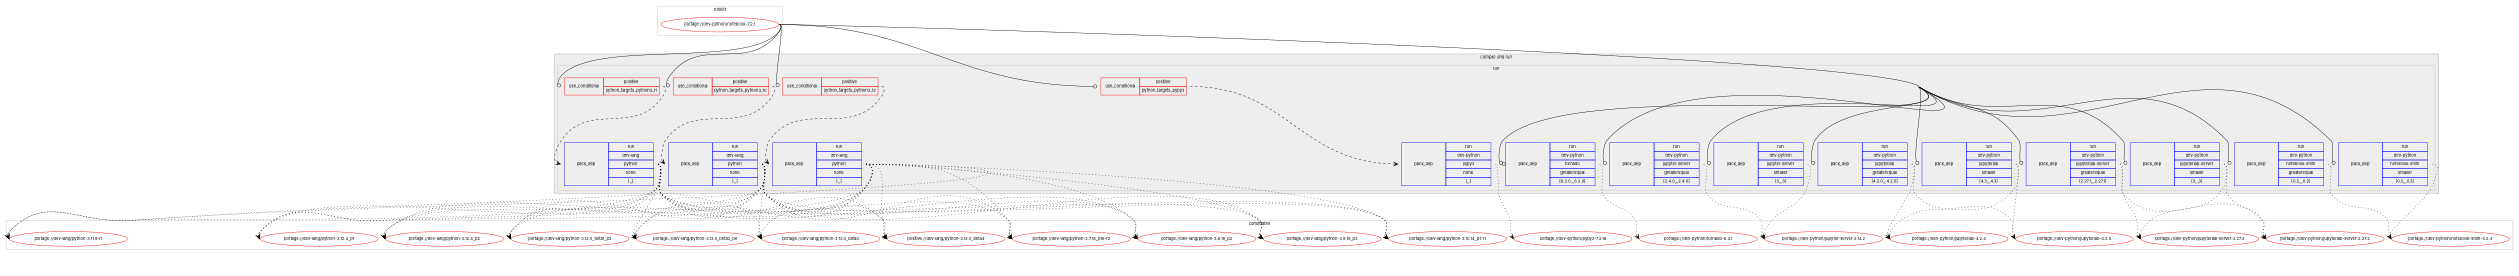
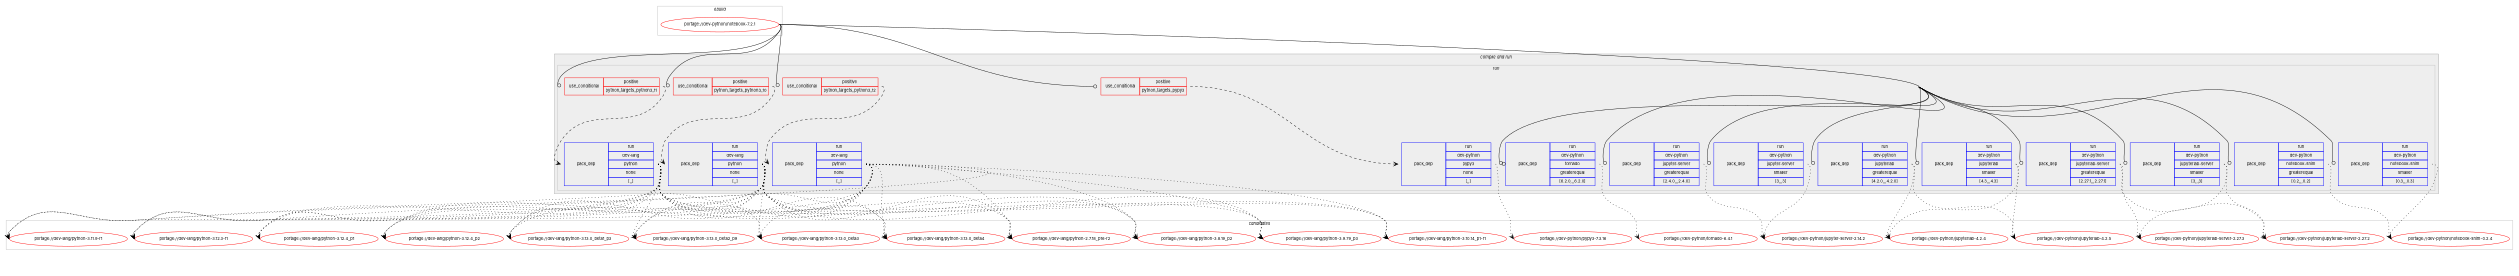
node "portage://dev-lang/python-3.12.3-r1": added
node "positive://dev-lang/python-3.13.0_beta4": label "positive://dev-lang/python-3.13.0_beta4" -> "portage://dev-lang/python-3.13.0_beta4"
node "portage://dev-lang/python-3.9.19_p3": label "portage://dev-lang/python-3.9.19_p3" -> "portage://dev-lang/python-3.9.79_p3"
